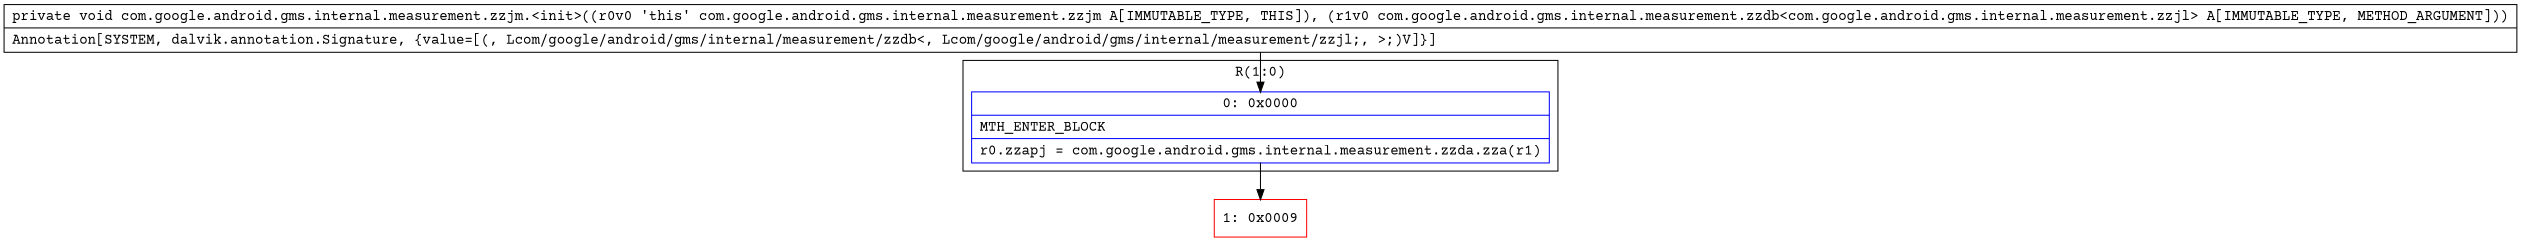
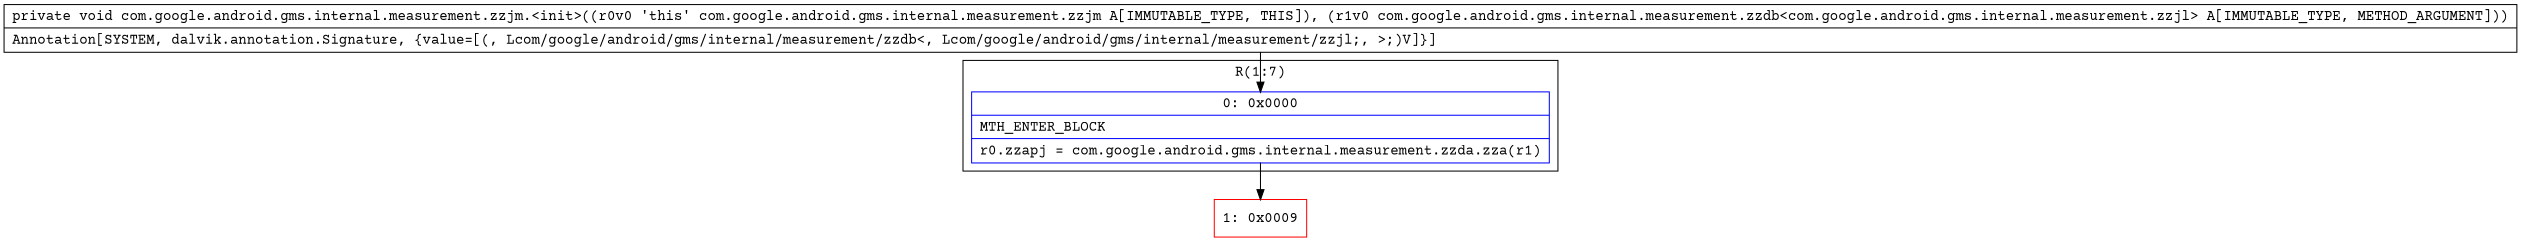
cluster "R(1:0)": label "R(1:0)" -> "R(1:7)"
